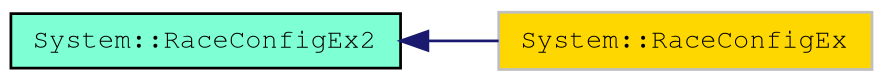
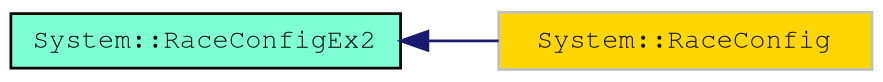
node "System::RaceConfigEx": label "System::RaceConfigEx" -> "System::RaceConfig"
